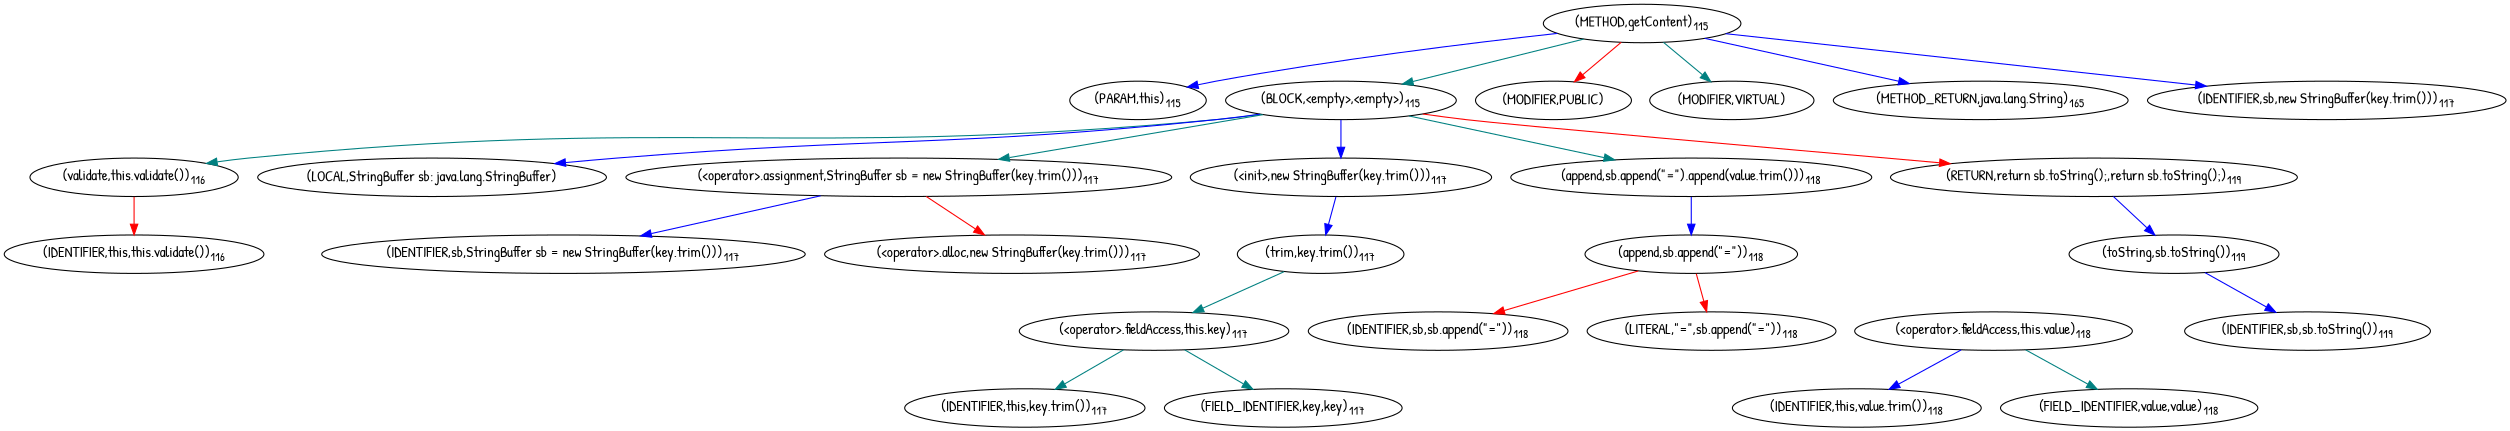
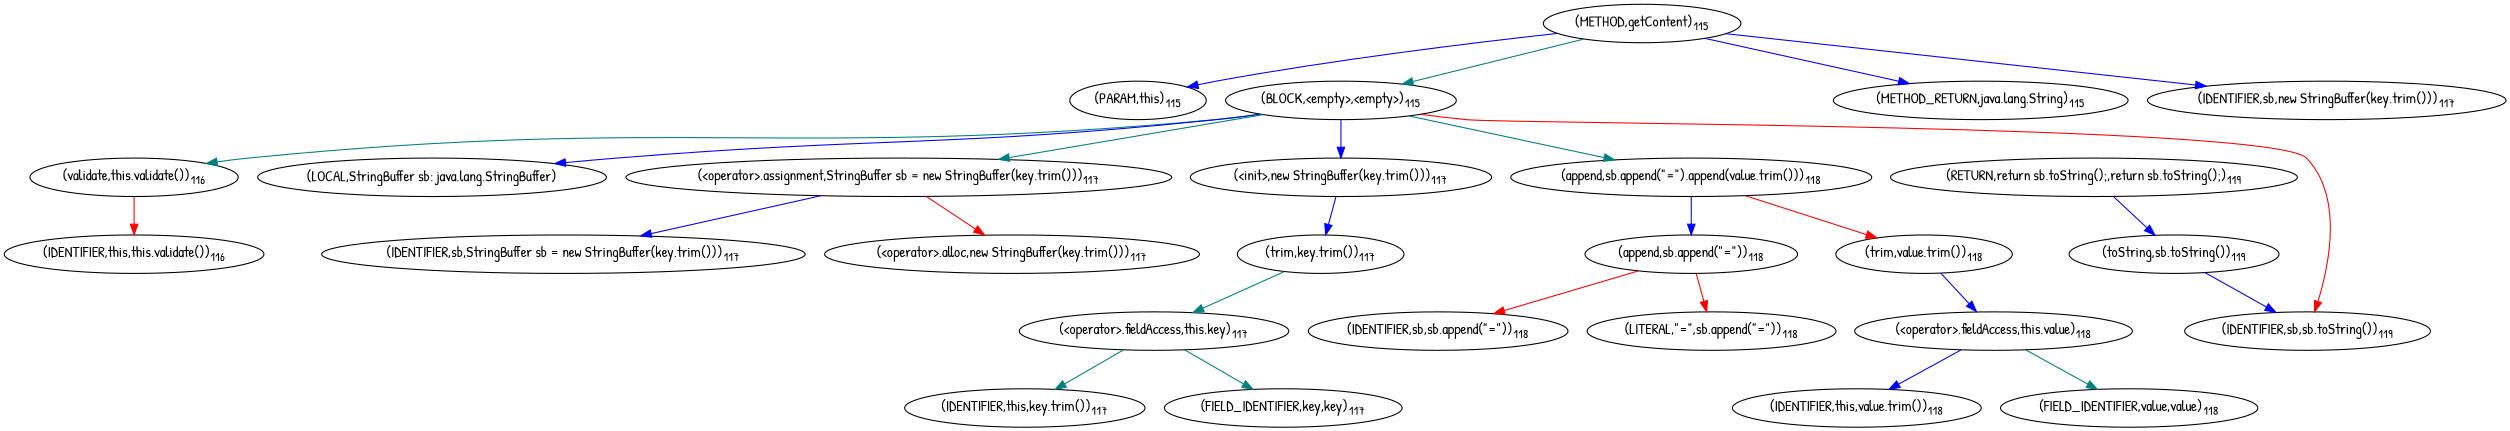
node "(METHOD_RETURN,java.lang.String)": text "165" -> "115"
node "(MODIFIER,PUBLIC)": removed
node "(MODIFIER,VIRTUAL)": removed
edge "(BLOCK,<empty>,<empty>)" -> "(RETURN,return sb.toString();,return sb.toString();)": now "(BLOCK,<empty>,<empty>)" -> "(IDENTIFIER,sb,sb.toString())"
node "(trim,value.trim())": added
